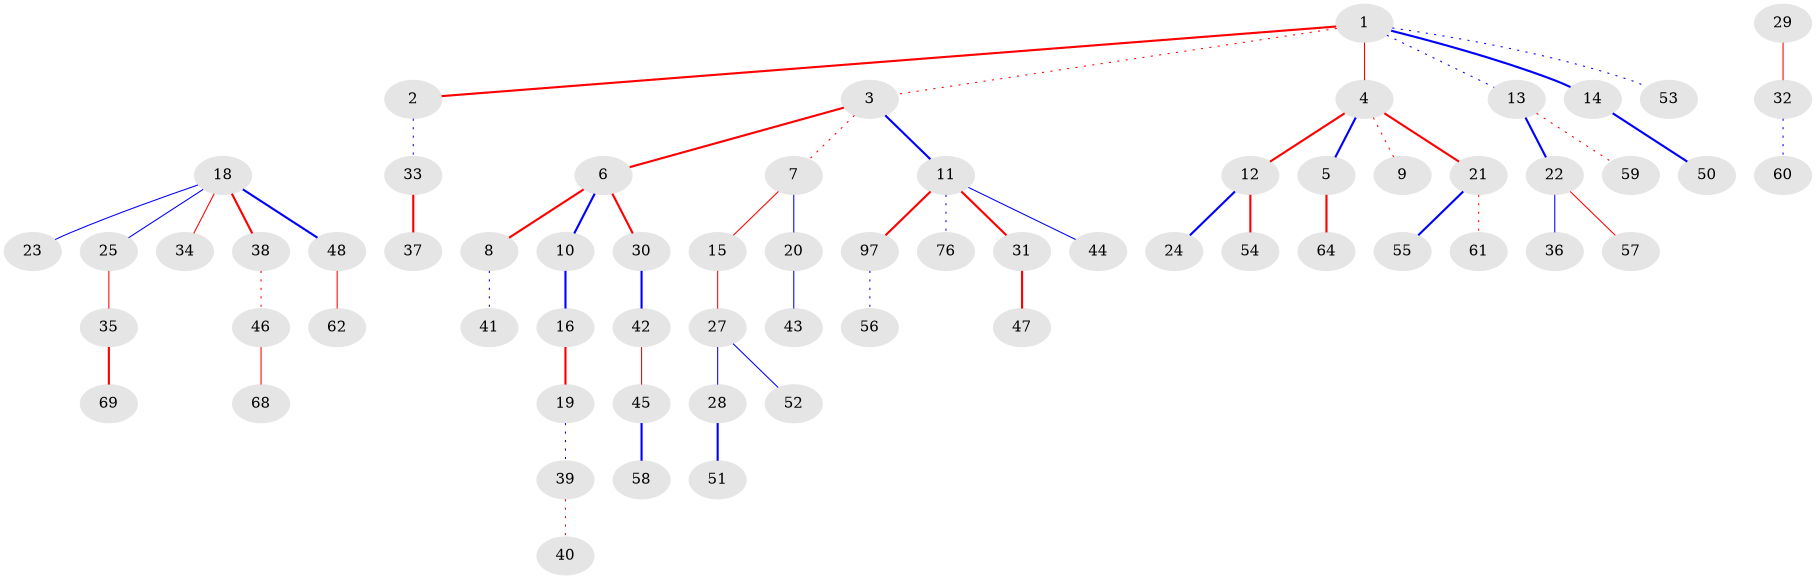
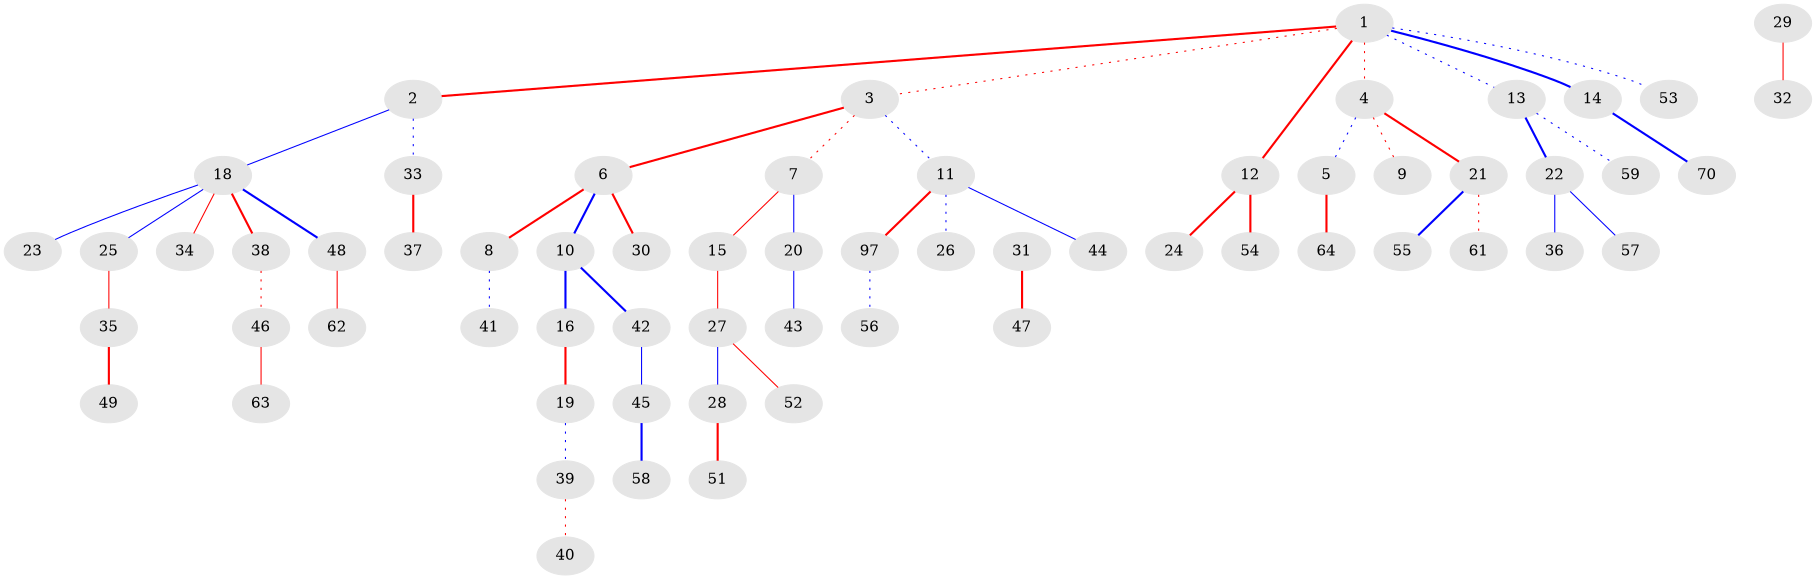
edge "1" -- "4": style solid -> dotted
edge "2" -- "18": added
edge "3" -- "11": style bold -> dotted
edge "4" -- "12": now "1" -- "12"
edge "4" -- "5": style bold -> dotted
edge "13" -- "59": color red -> blue
node "50": label "50" -> "70"
node "60": removed
edge "11" -- "31": removed
edge "12" -- "24": color blue -> red
edge "22" -- "57": color red -> blue
node "76": label "76" -> "26"
edge "30" -- "42": now "10" -- "42"
edge "42" -- "45": color red -> blue
edge "27" -- "52": color blue -> red
node "69": label "69" -> "49"
node "68": label "68" -> "63"
edge "28" -- "51": color blue -> red
